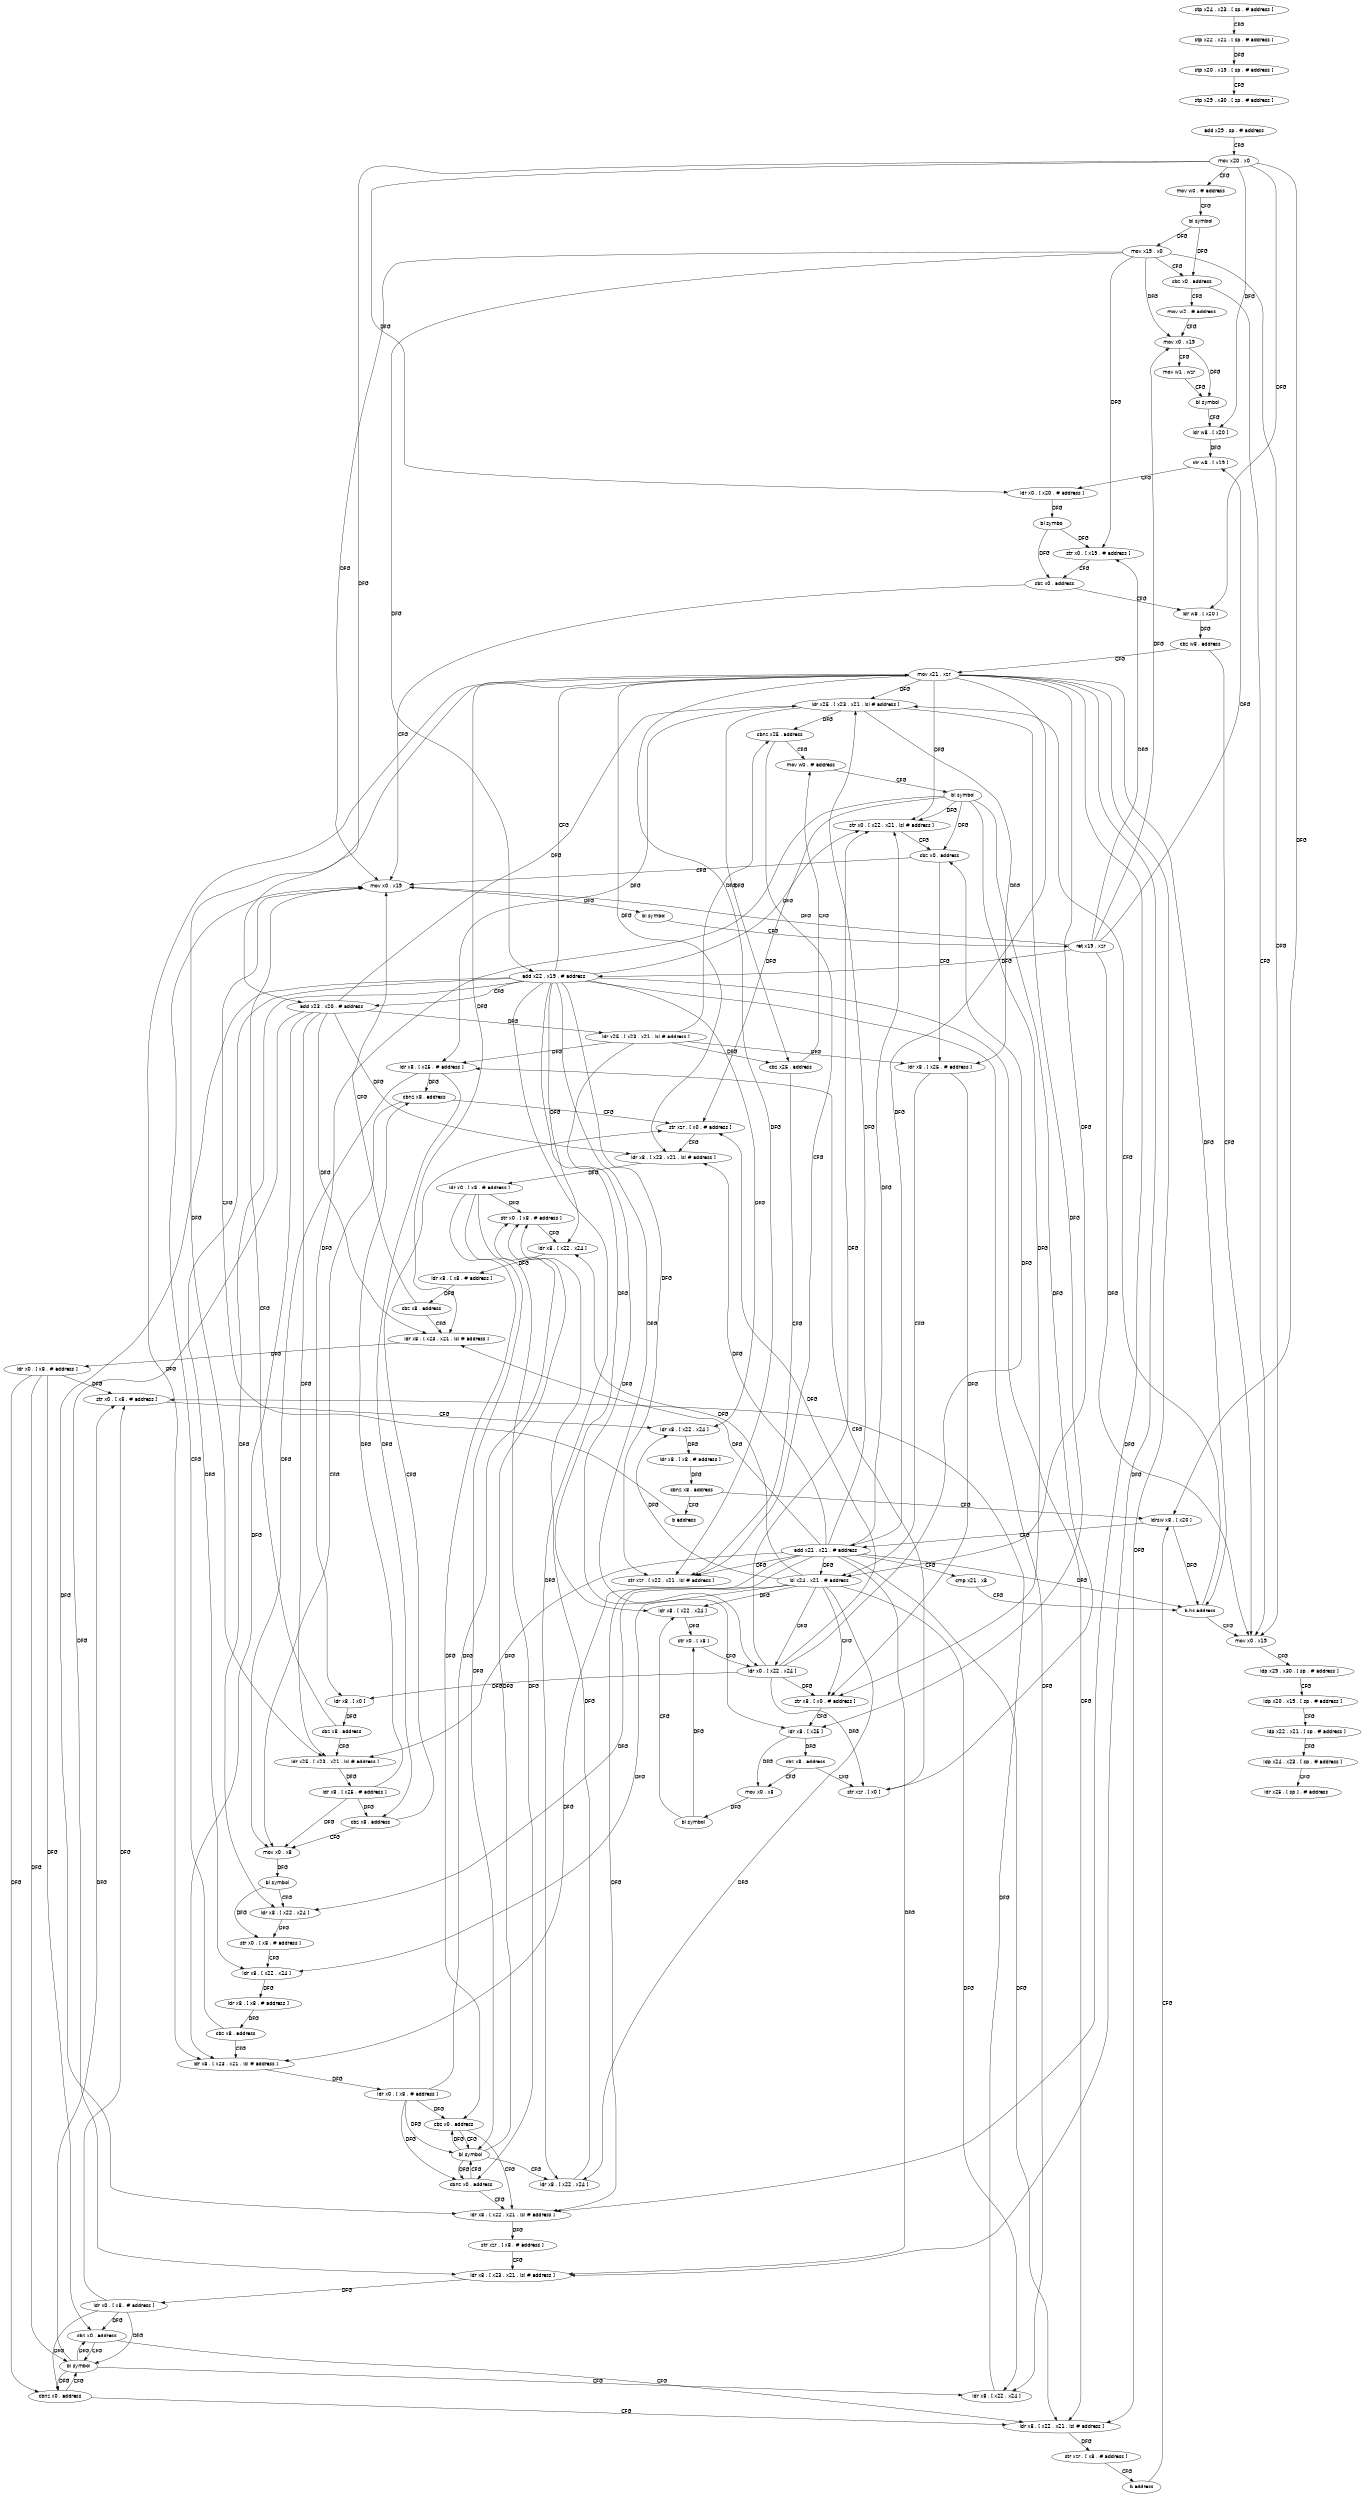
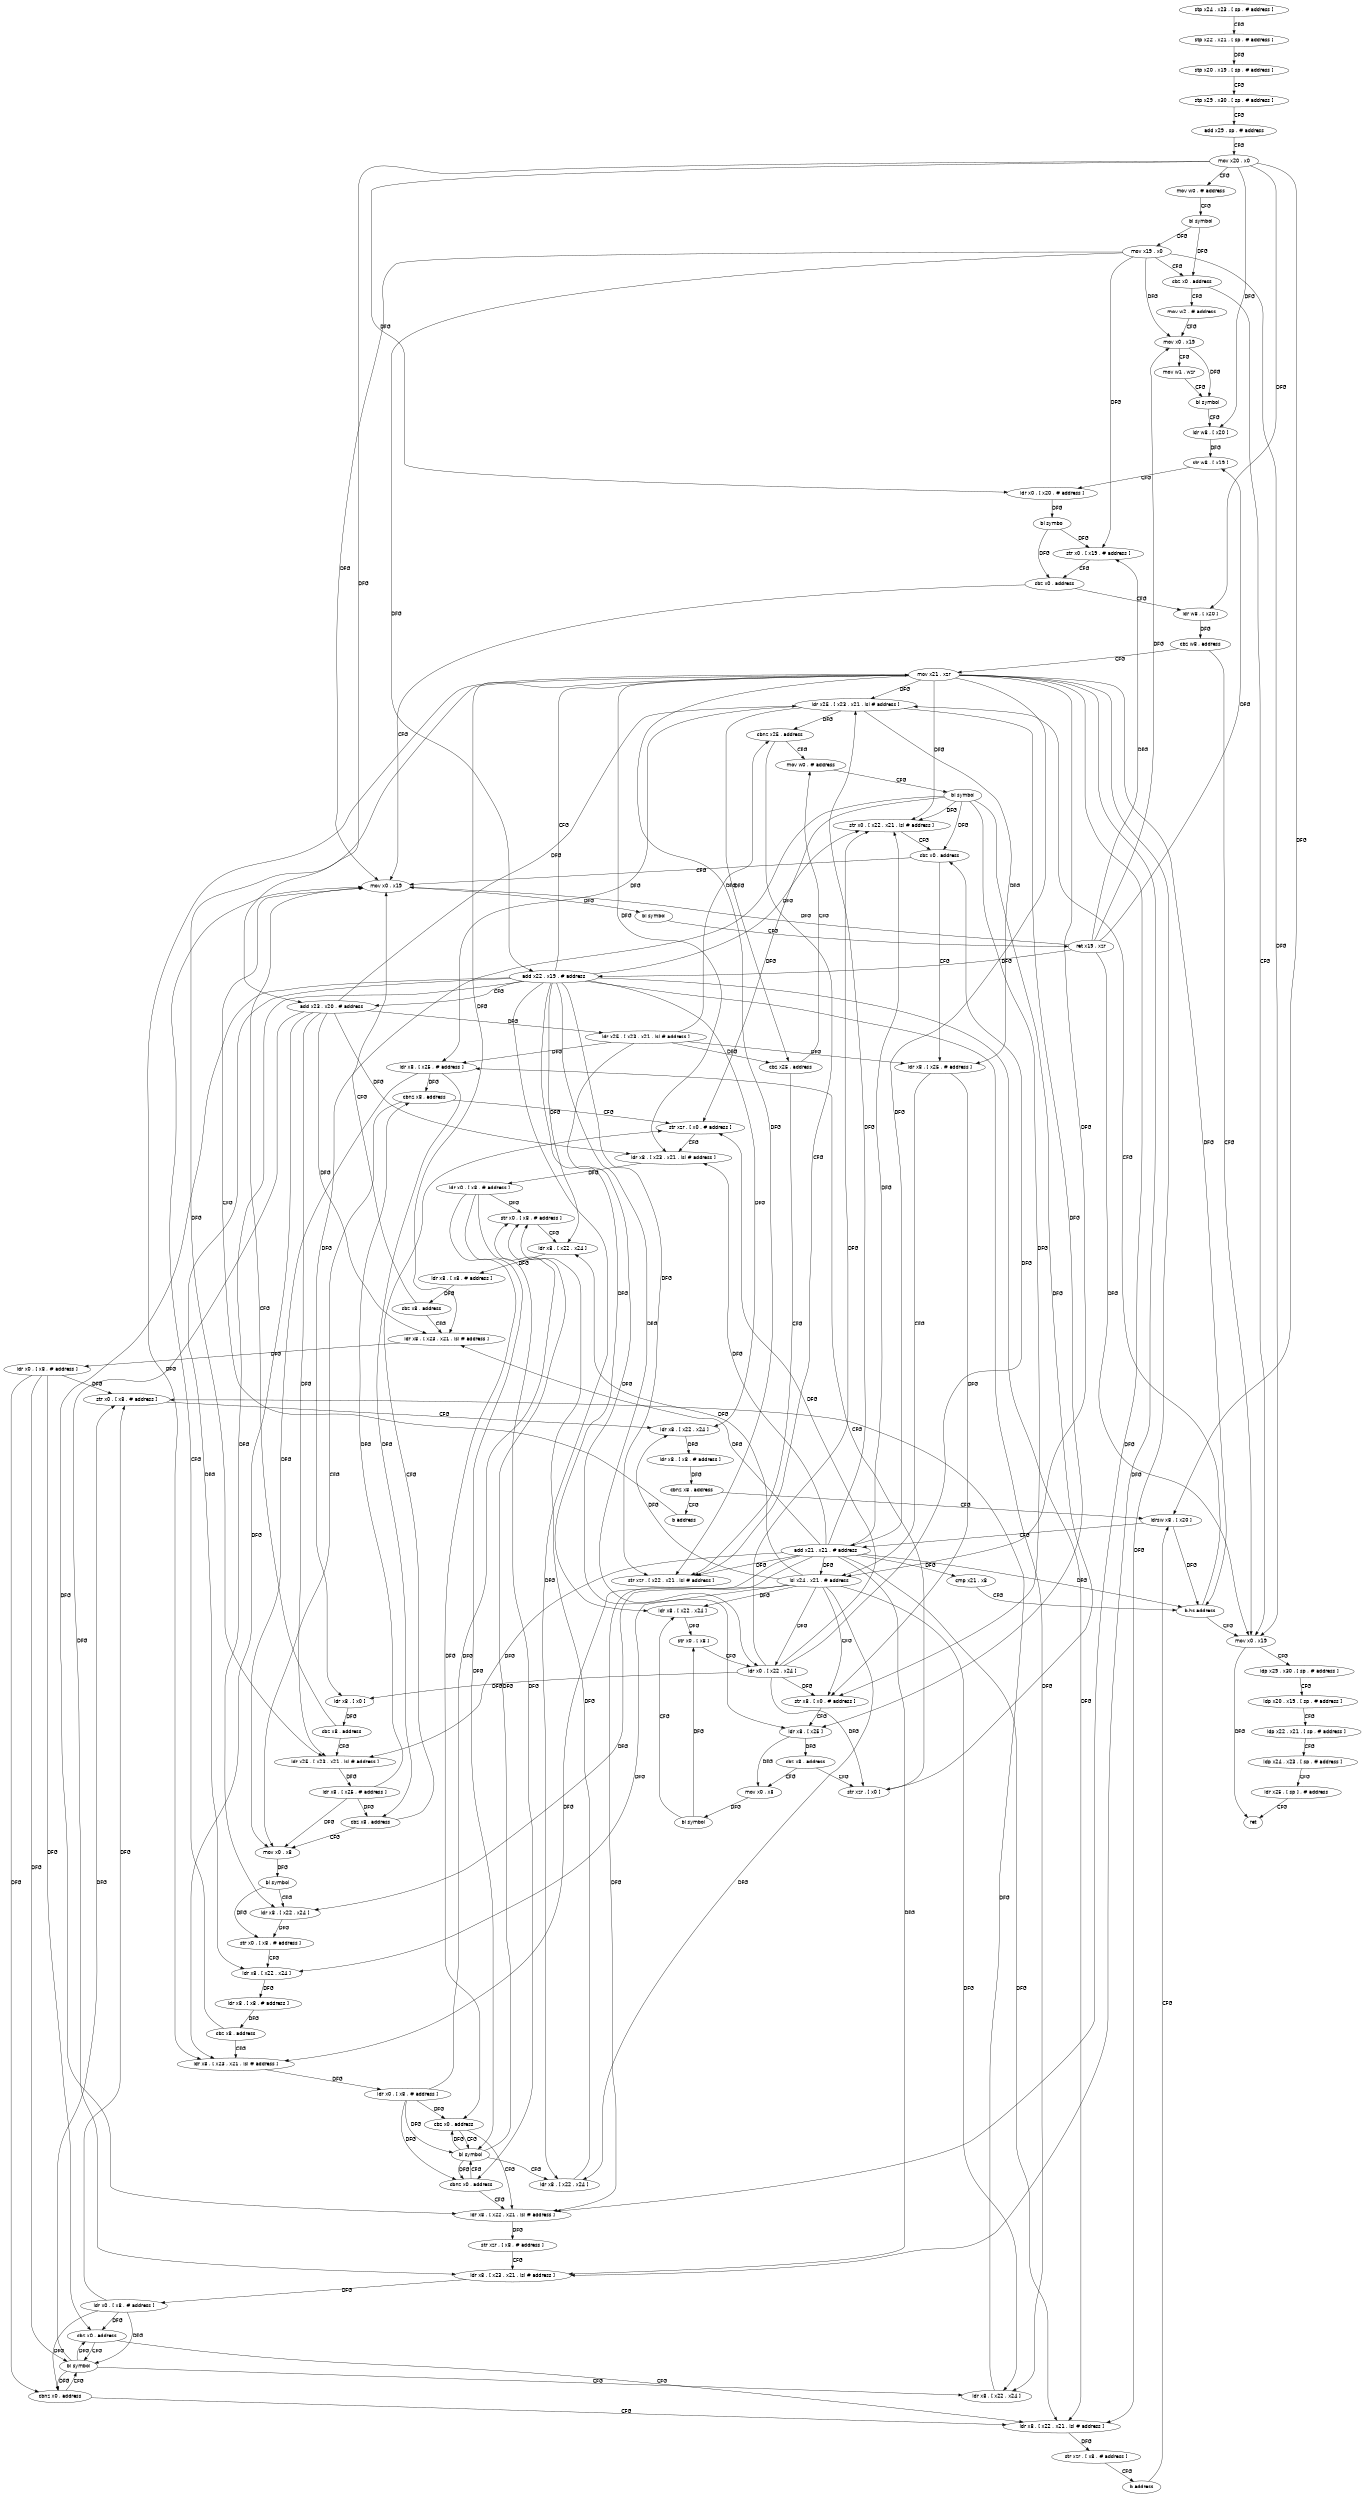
edge "stp x29 , x30 , [ sp , # address ]" -> "add x29 , sp , # address": added, label "CFG"
edge "add x21 , x21 , # address" -> "cmp x21 , x8": label "CFG" -> "DFG"
node "ret": added
